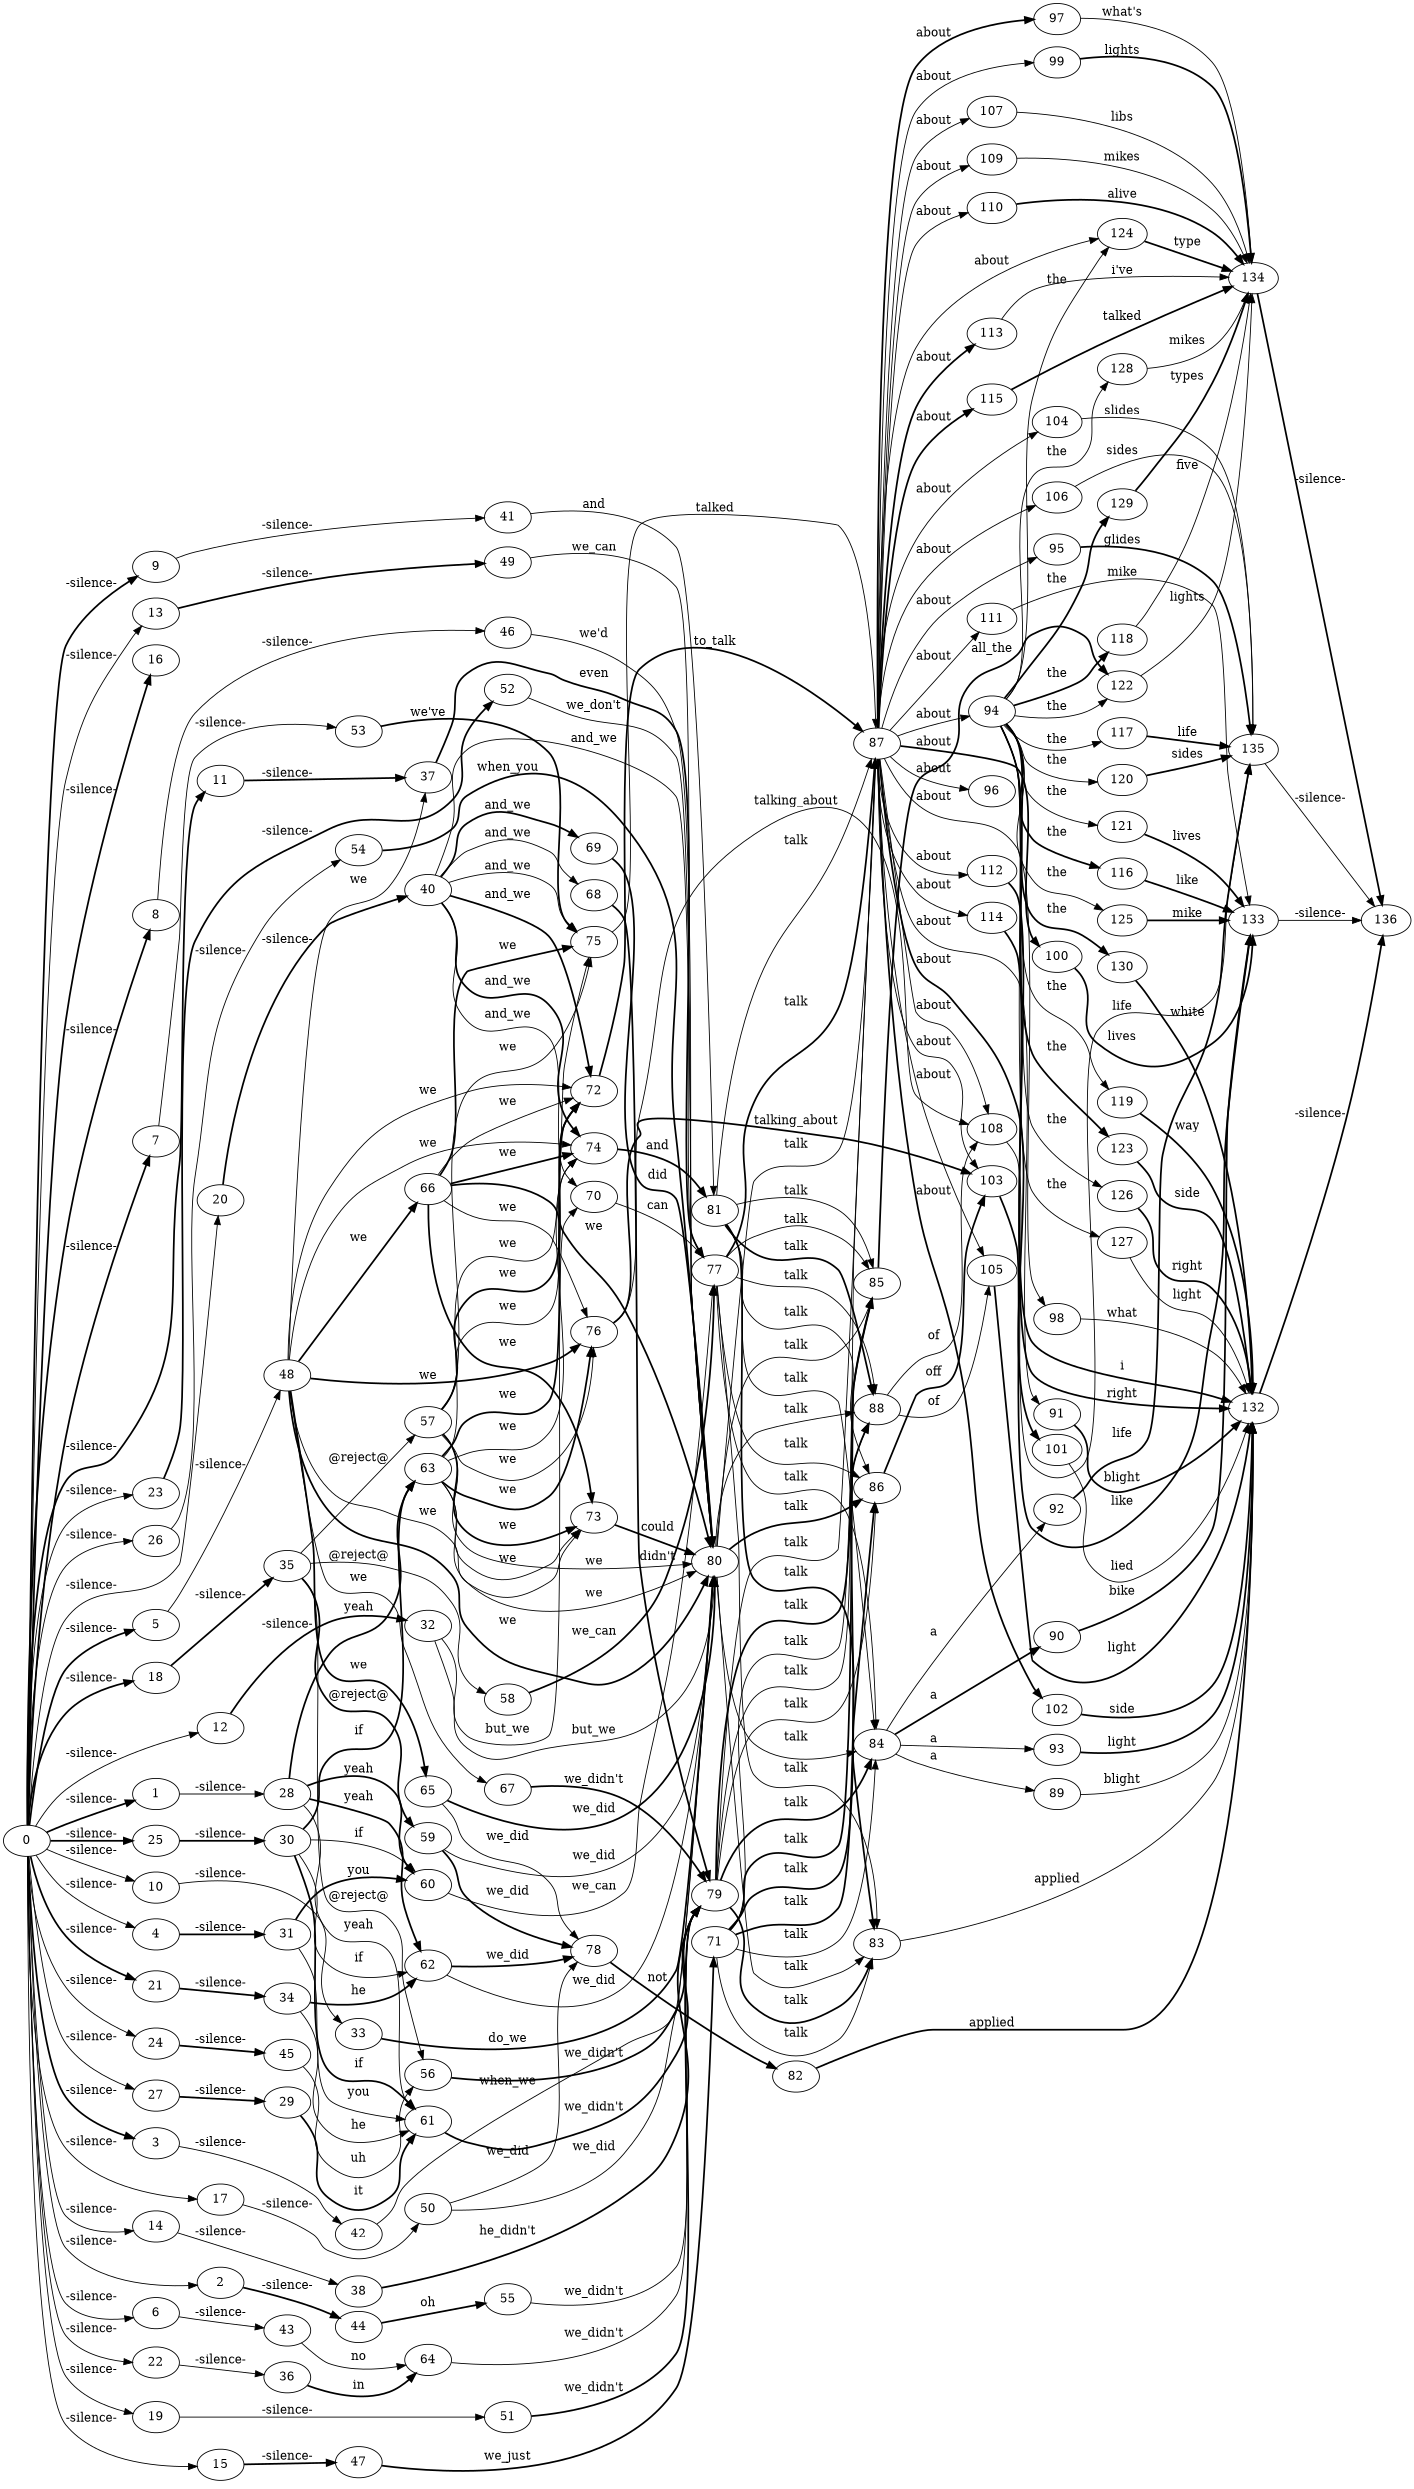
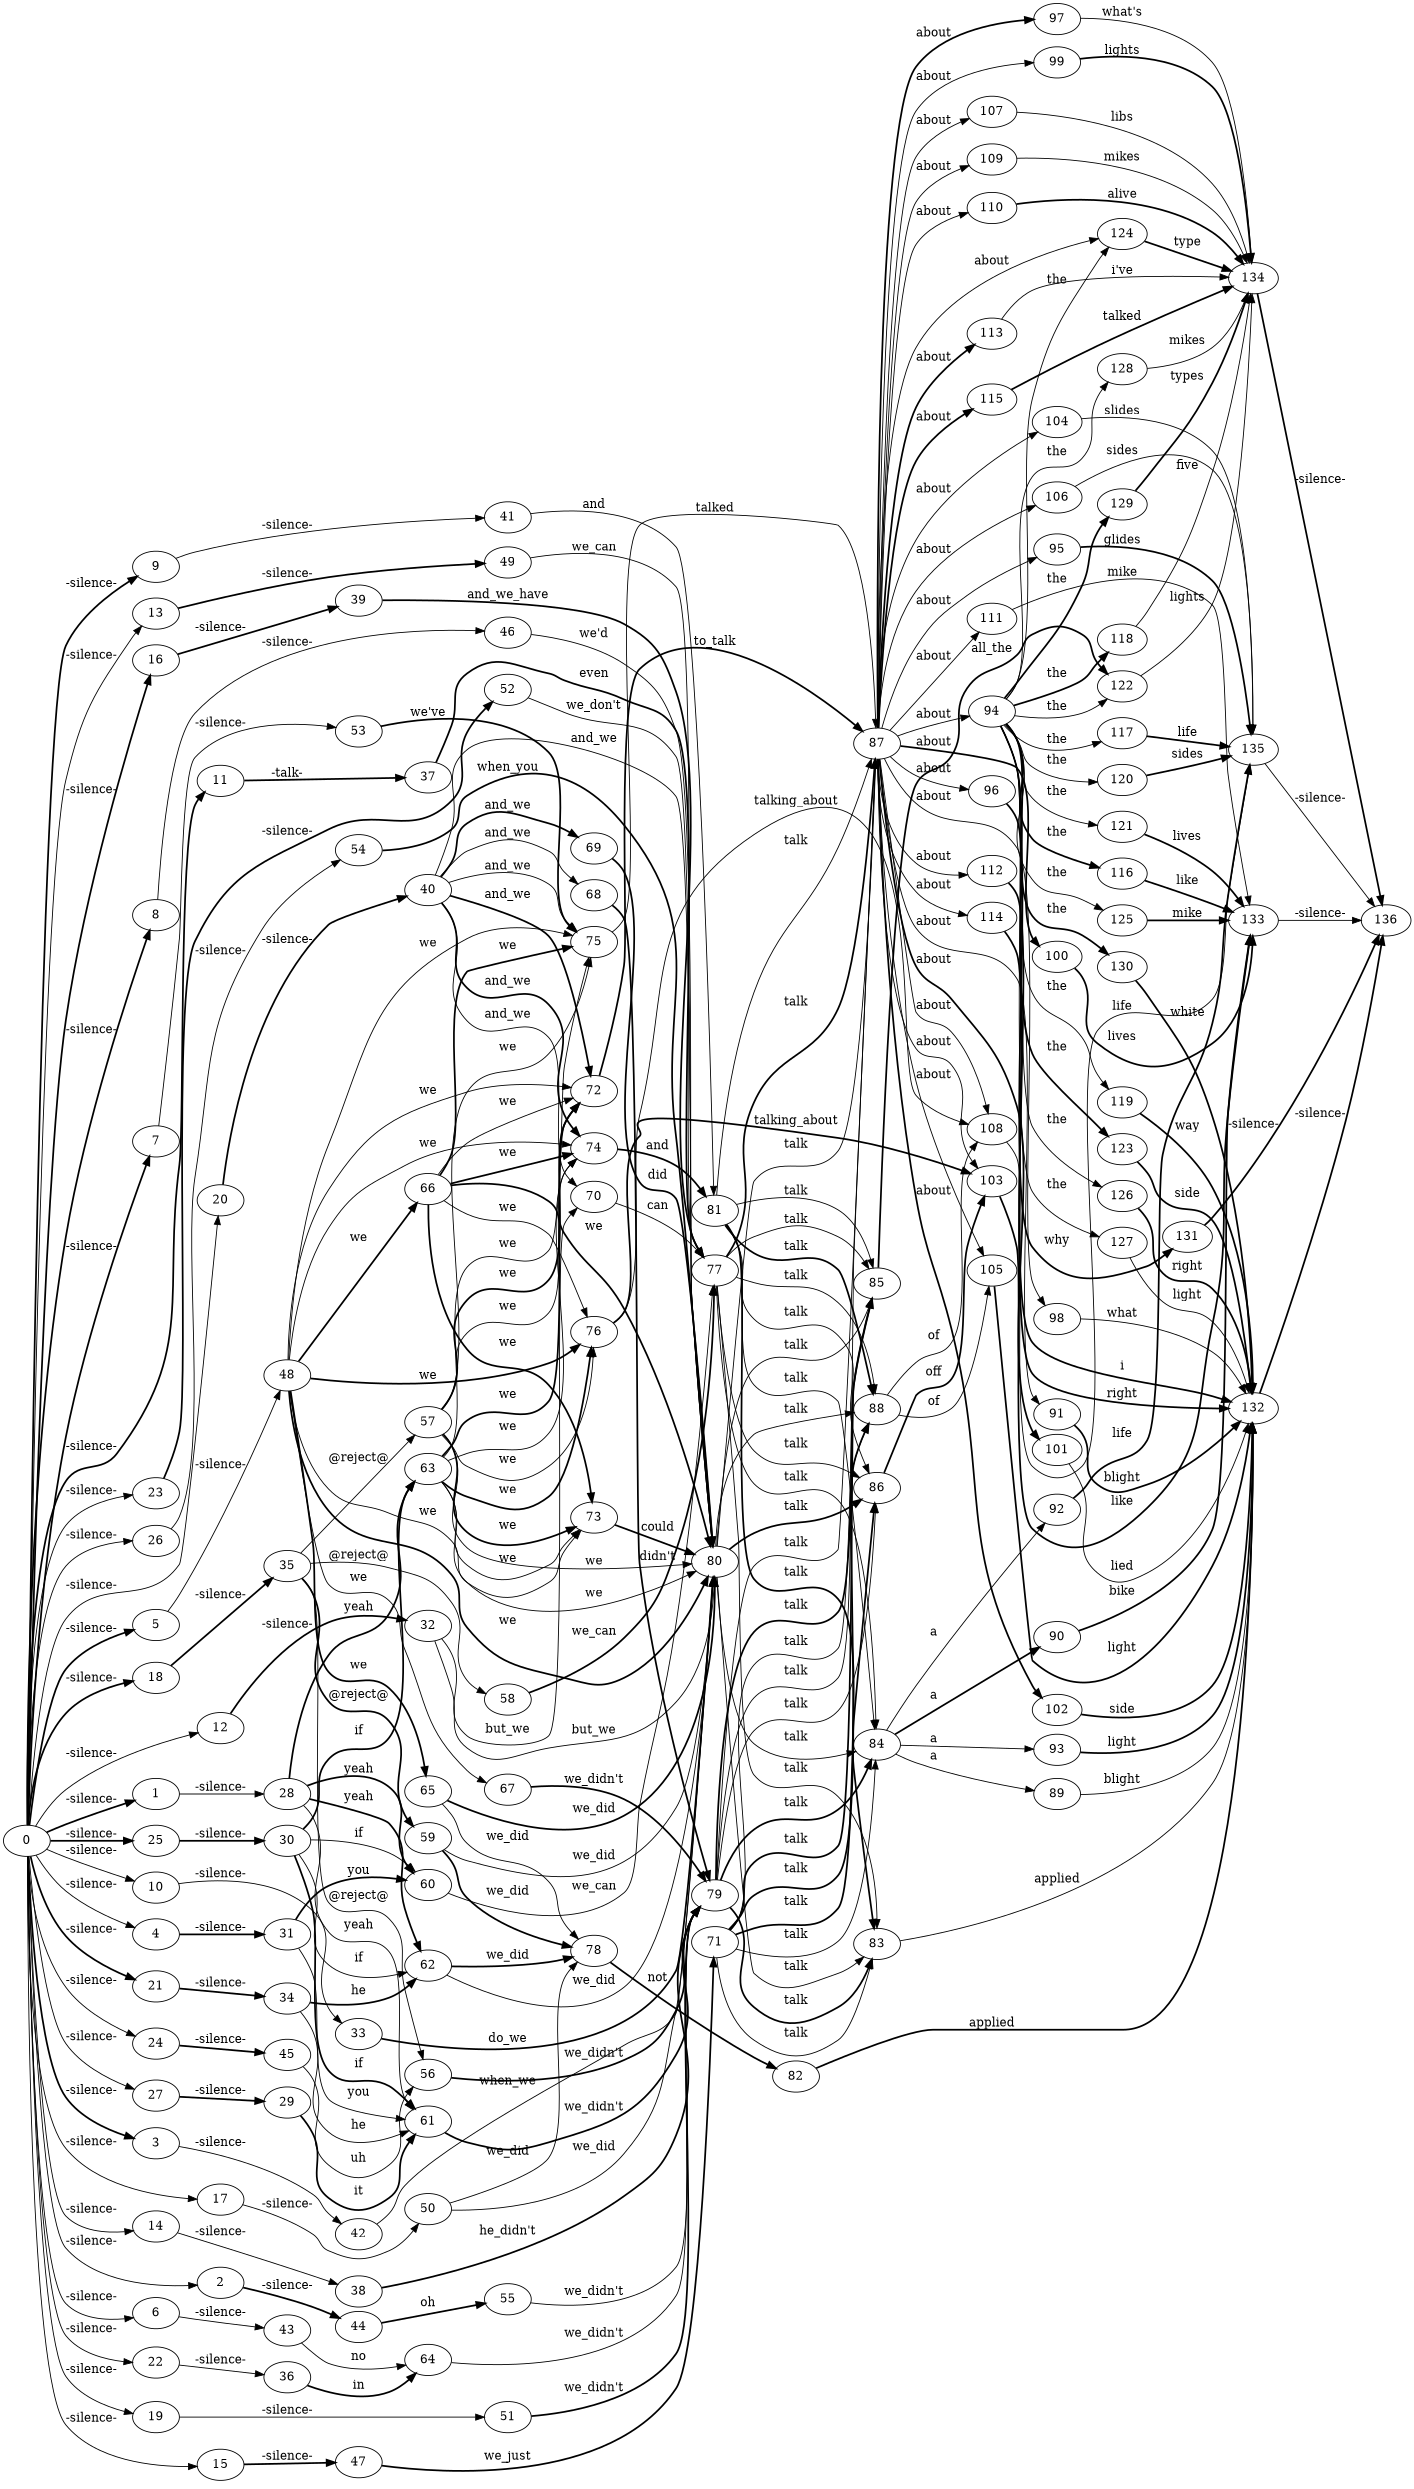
node "39": added
edge "11" -> "37": label "-silence-" -> "-talk-"
edge "48" -> "37": now "48" -> "75"
node "131": added
